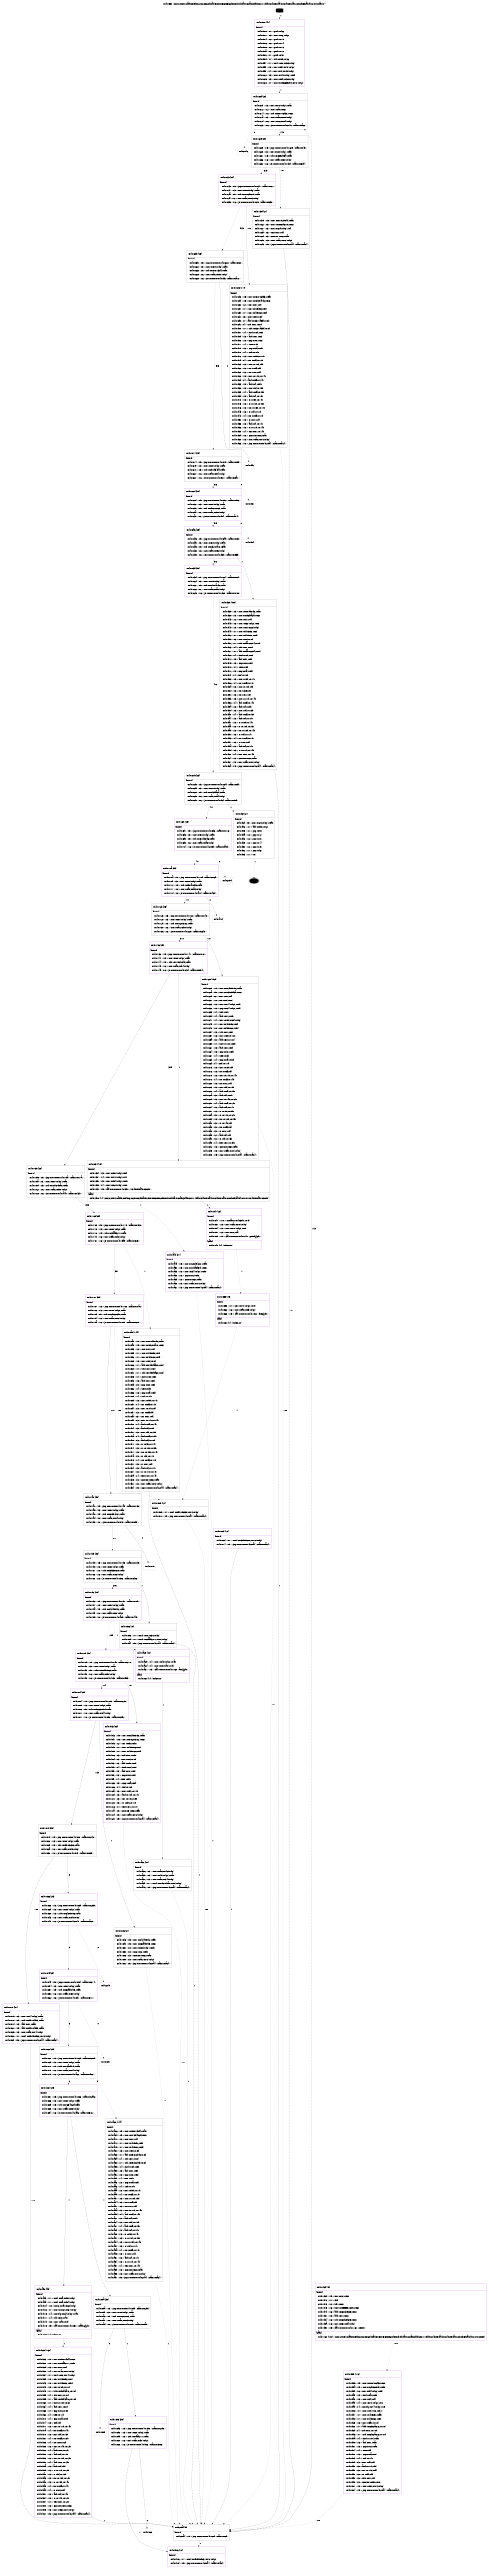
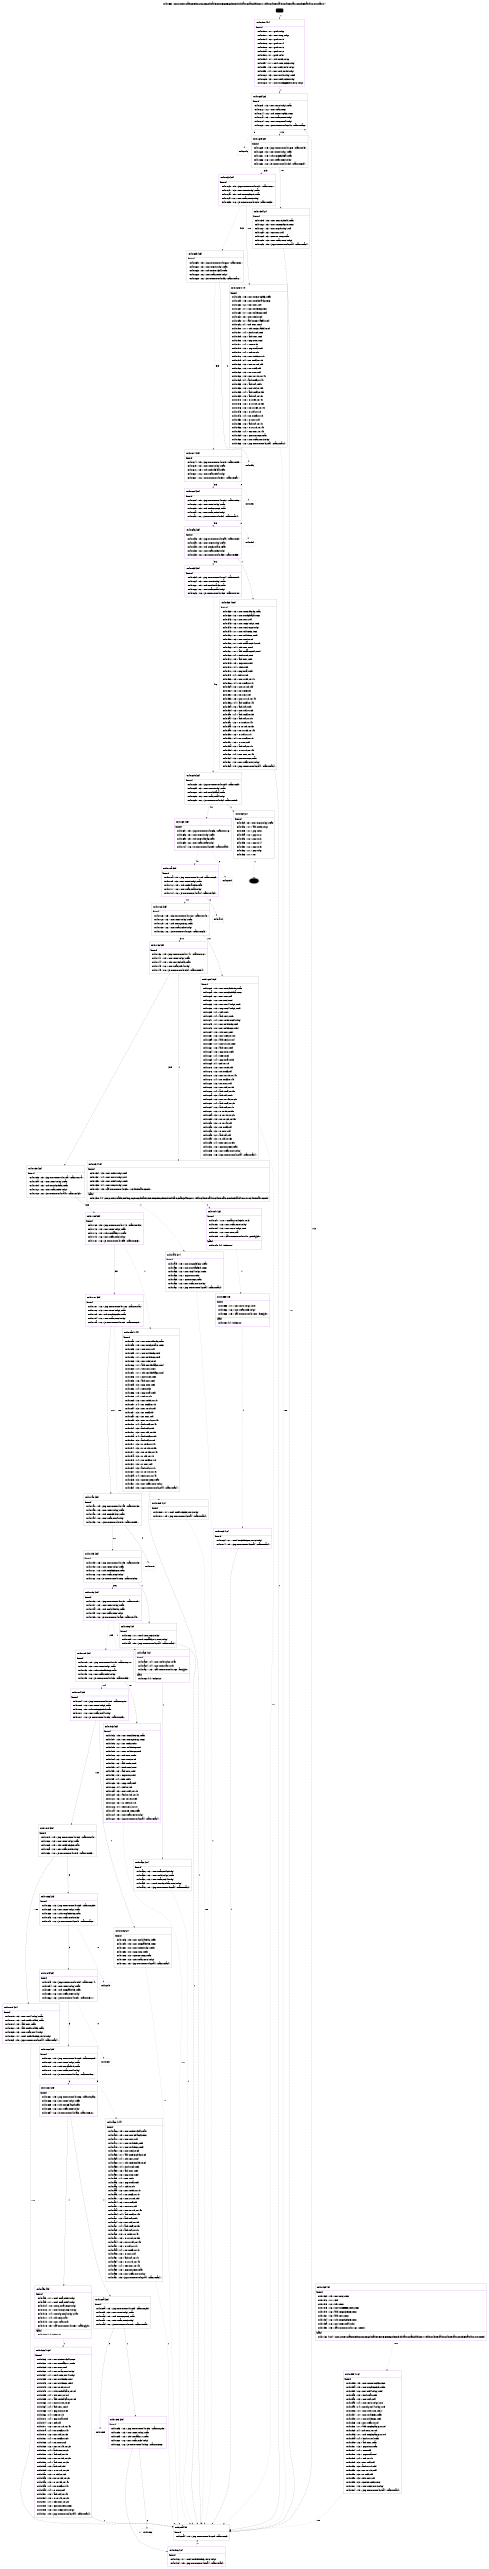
edge "0x401e5e [15]" -> "0x401e09 [12]": now "0x401e5e [15]" -> "0x401e6d [12]"
edge "0x4020a4 [5]" -> "0x401bc6 [12]": reversed
